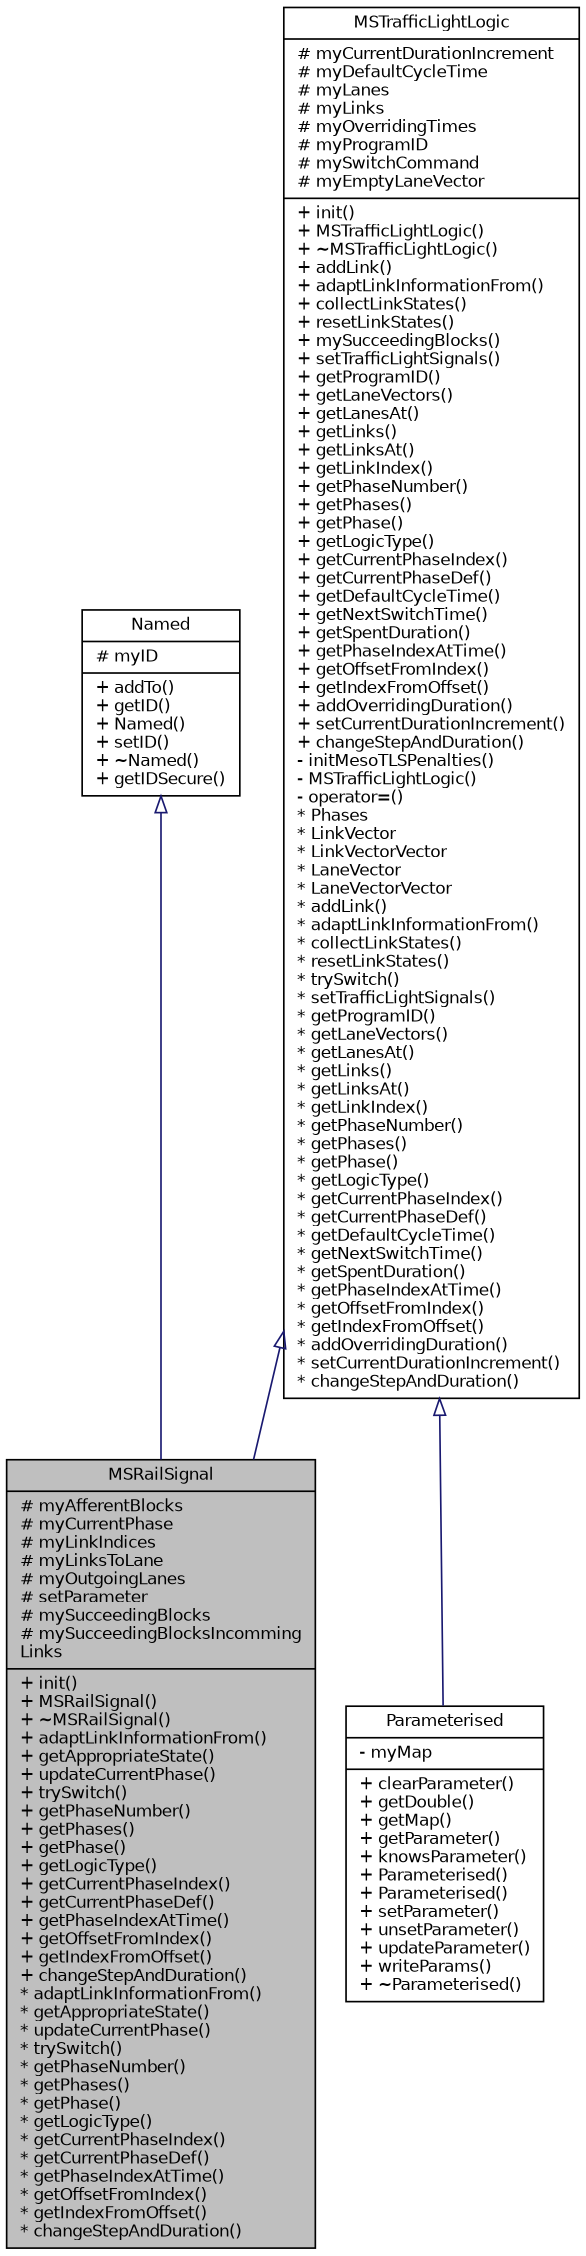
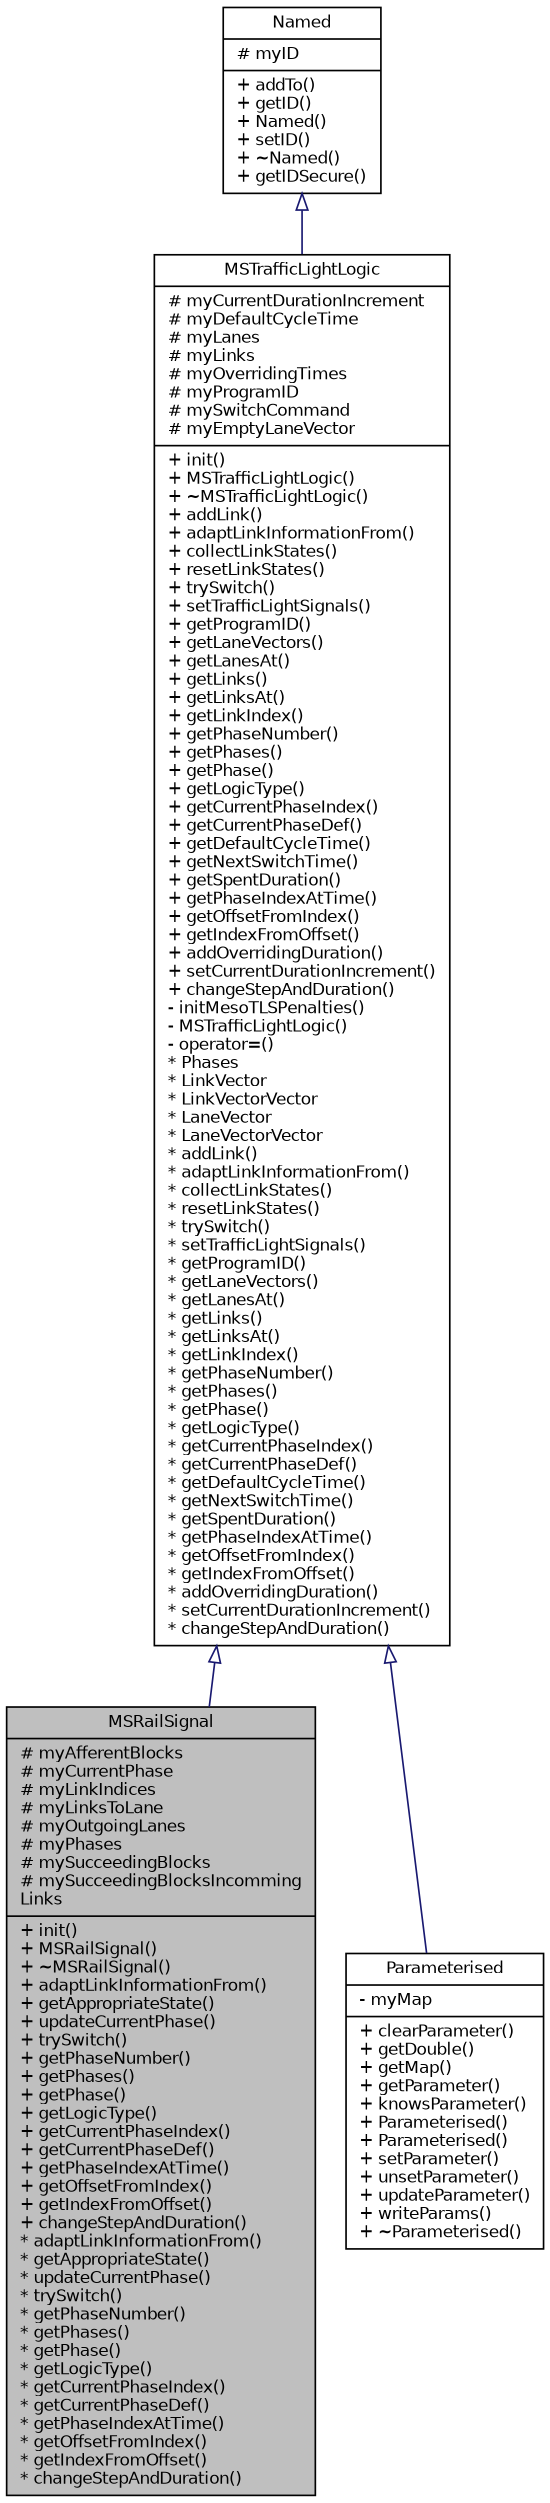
node "MSTrafficLightLogic": text "+ mySucceedingBlocks()" -> "+ trySwitch()"
edge "MSRailSignal" -> "Named": now "MSTrafficLightLogic" -> "Named"
node "MSRailSignal": text "# setParameter" -> "# myPhases"
